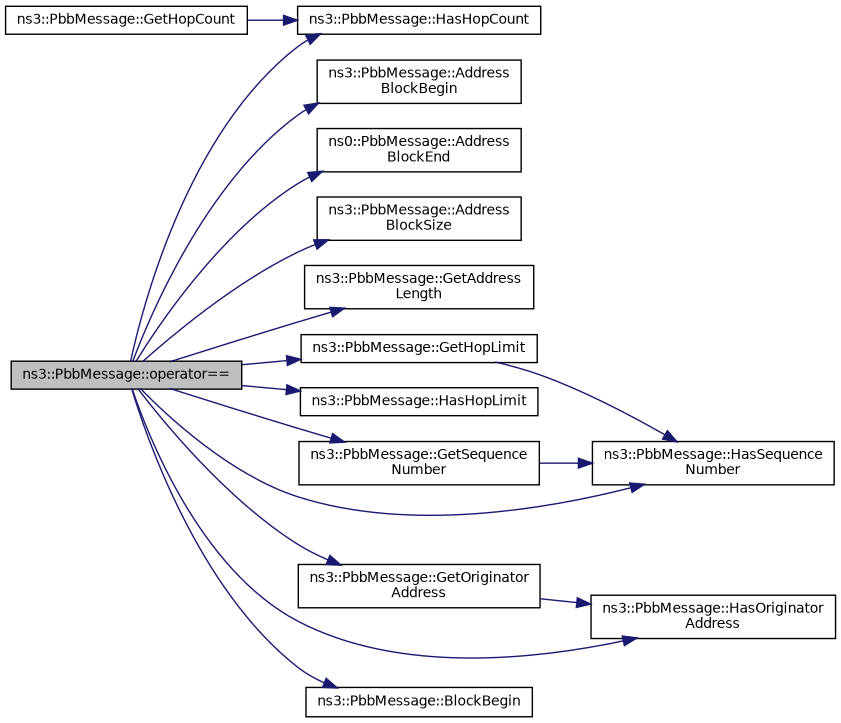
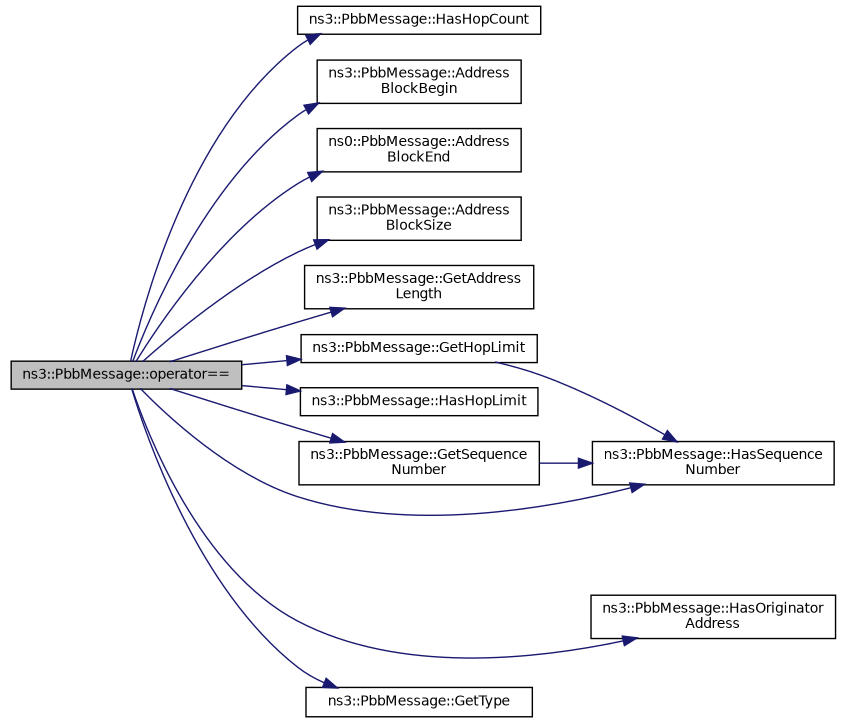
node "ns3::PbbMessage::GetHopCount": removed
node "ns3::PbbMessage::GetOriginator Address": removed
node "ns3::PbbMessage::BlockBegin": label "ns3::PbbMessage::BlockBegin" -> "ns3::PbbMessage::GetType"
